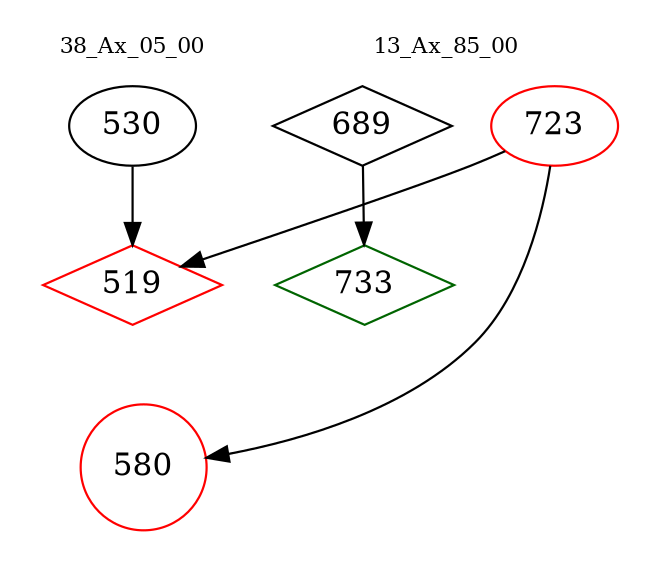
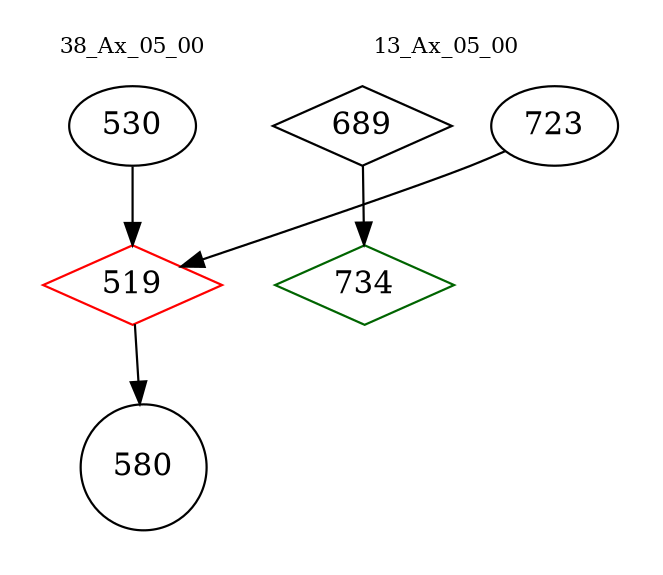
cluster "13_Ax_85_00": label "13_Ax_85_00" -> "13_Ax_05_00"
node "723": color red -> black
node "733": label "733" -> "734"
edge "723" -> "580": now "519" -> "580"
node "580": color red -> black
